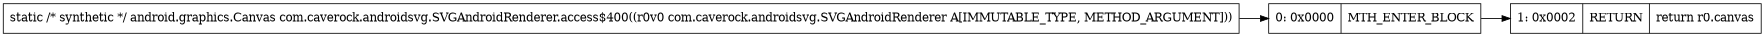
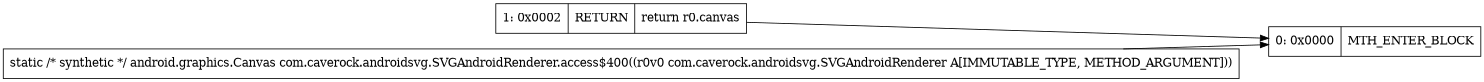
edge "0: 0x0000" -> "1: 0x0002": reversed
